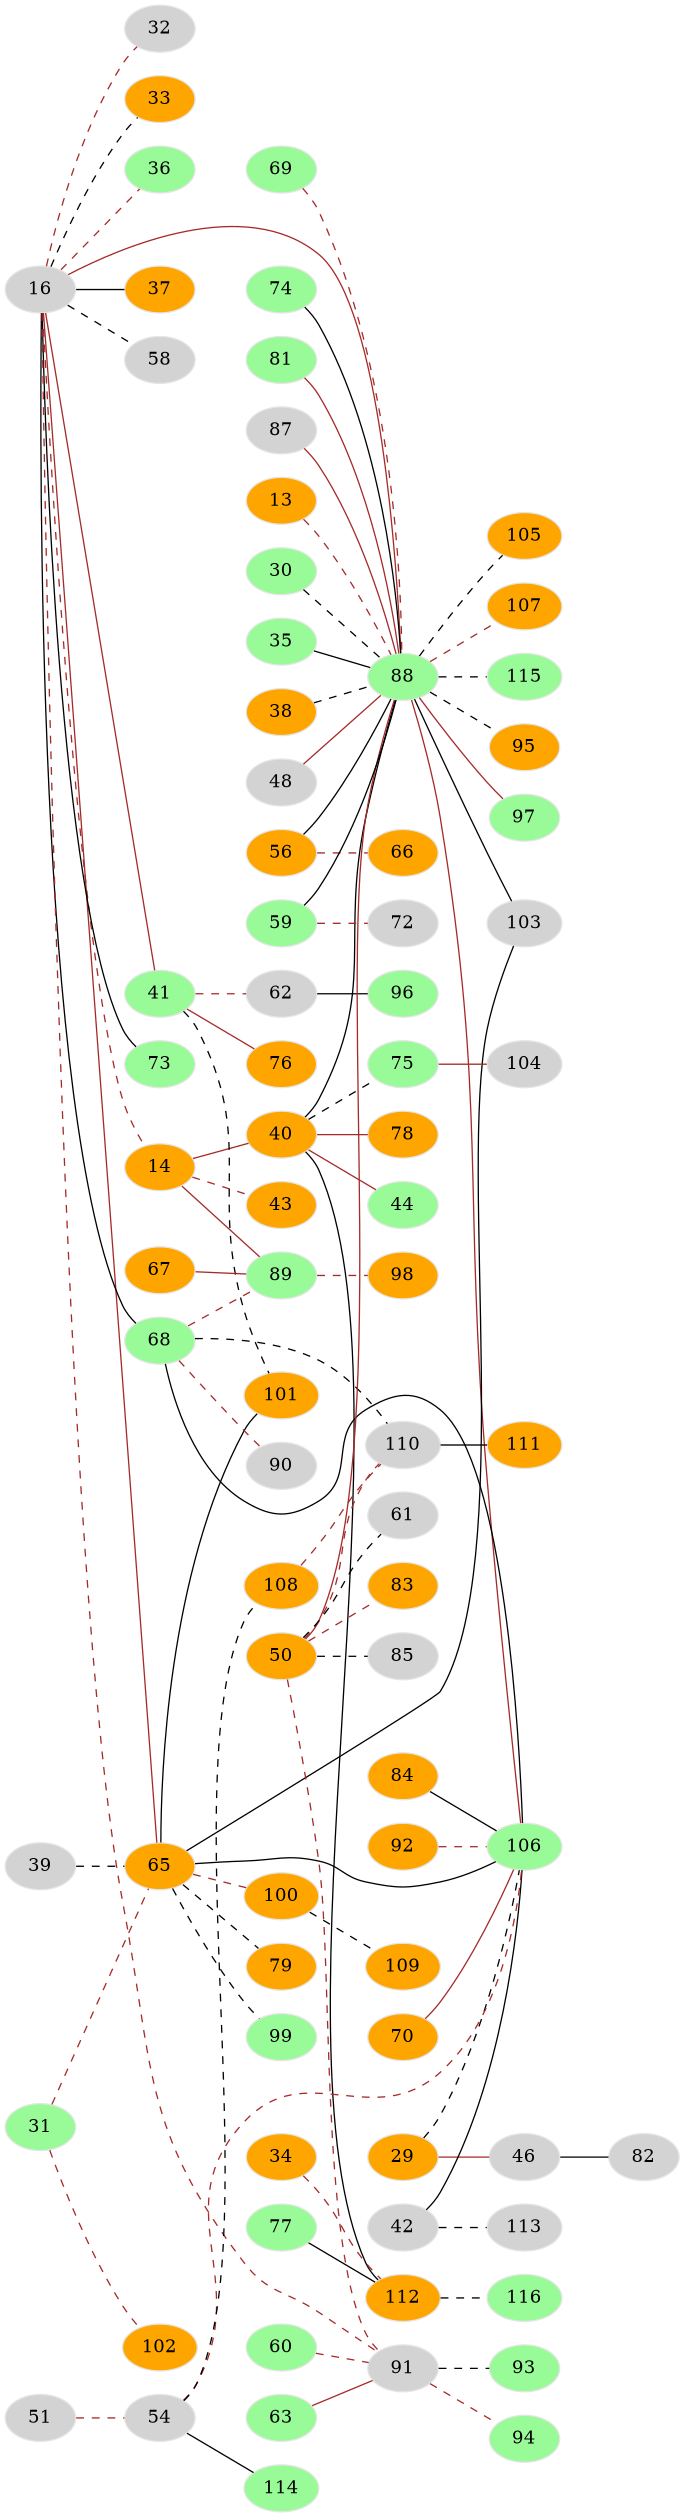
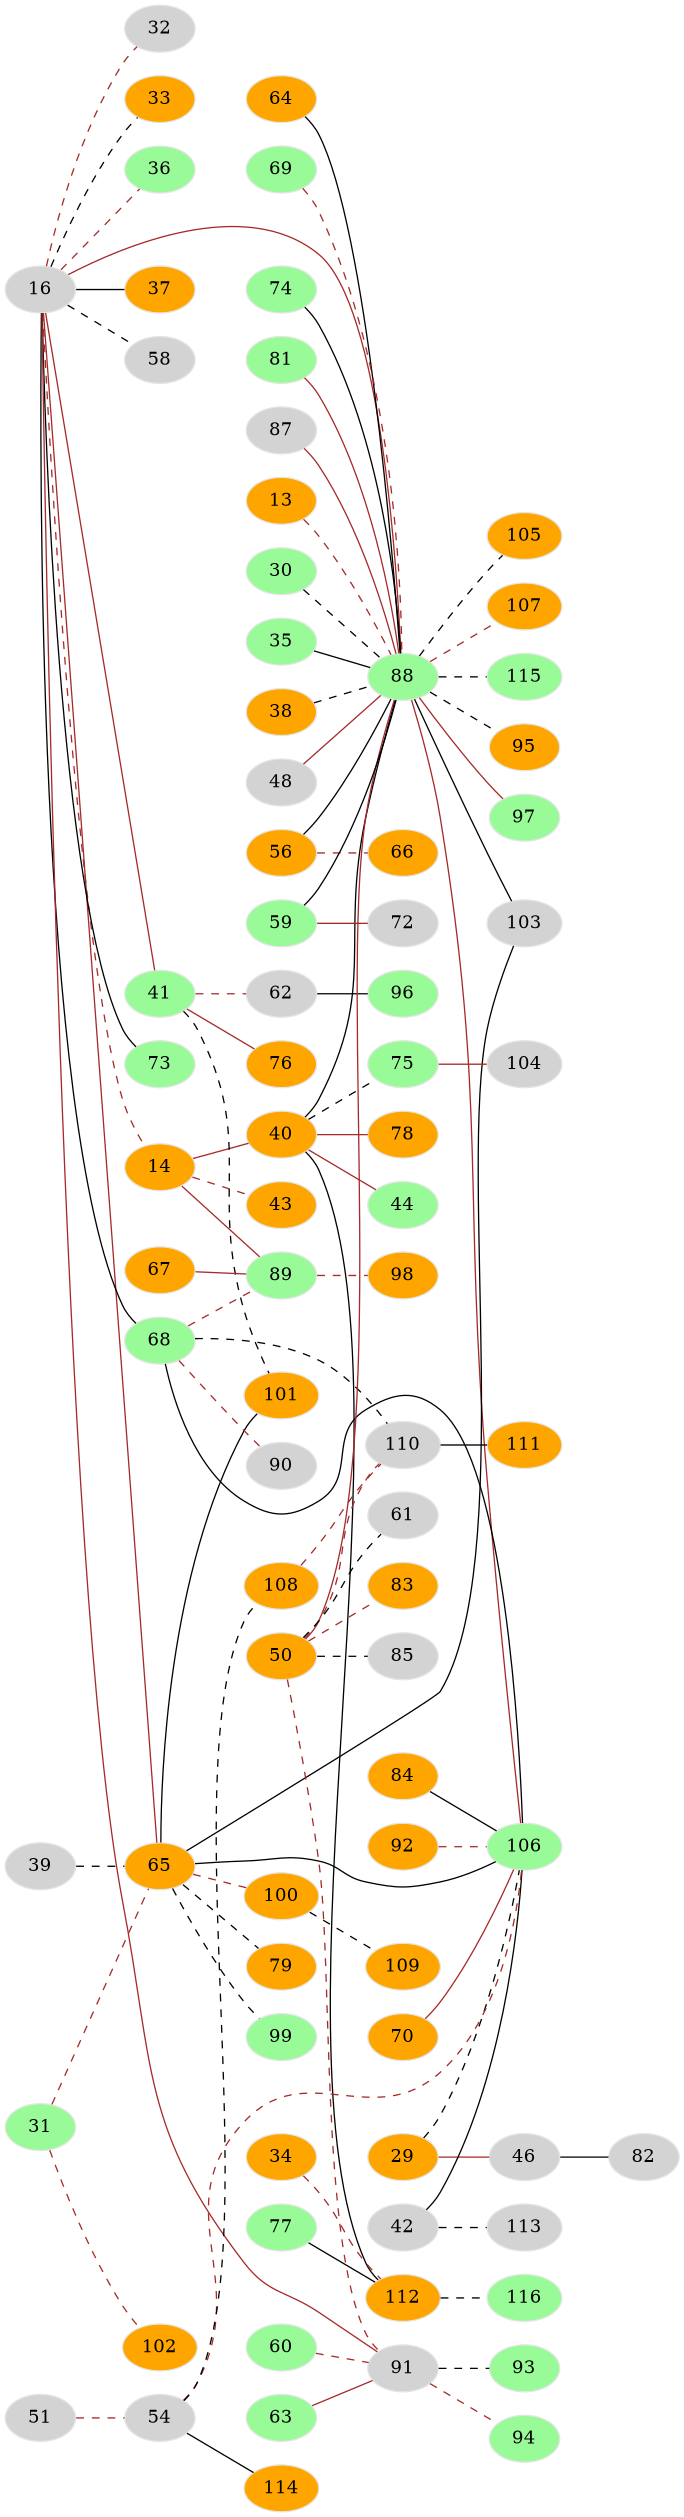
node "64": added
edge "59" -- "72": style dashed -> solid
edge "16" -- "91": style dashed -> solid
node "114": fillcolor palegreen -> orange
